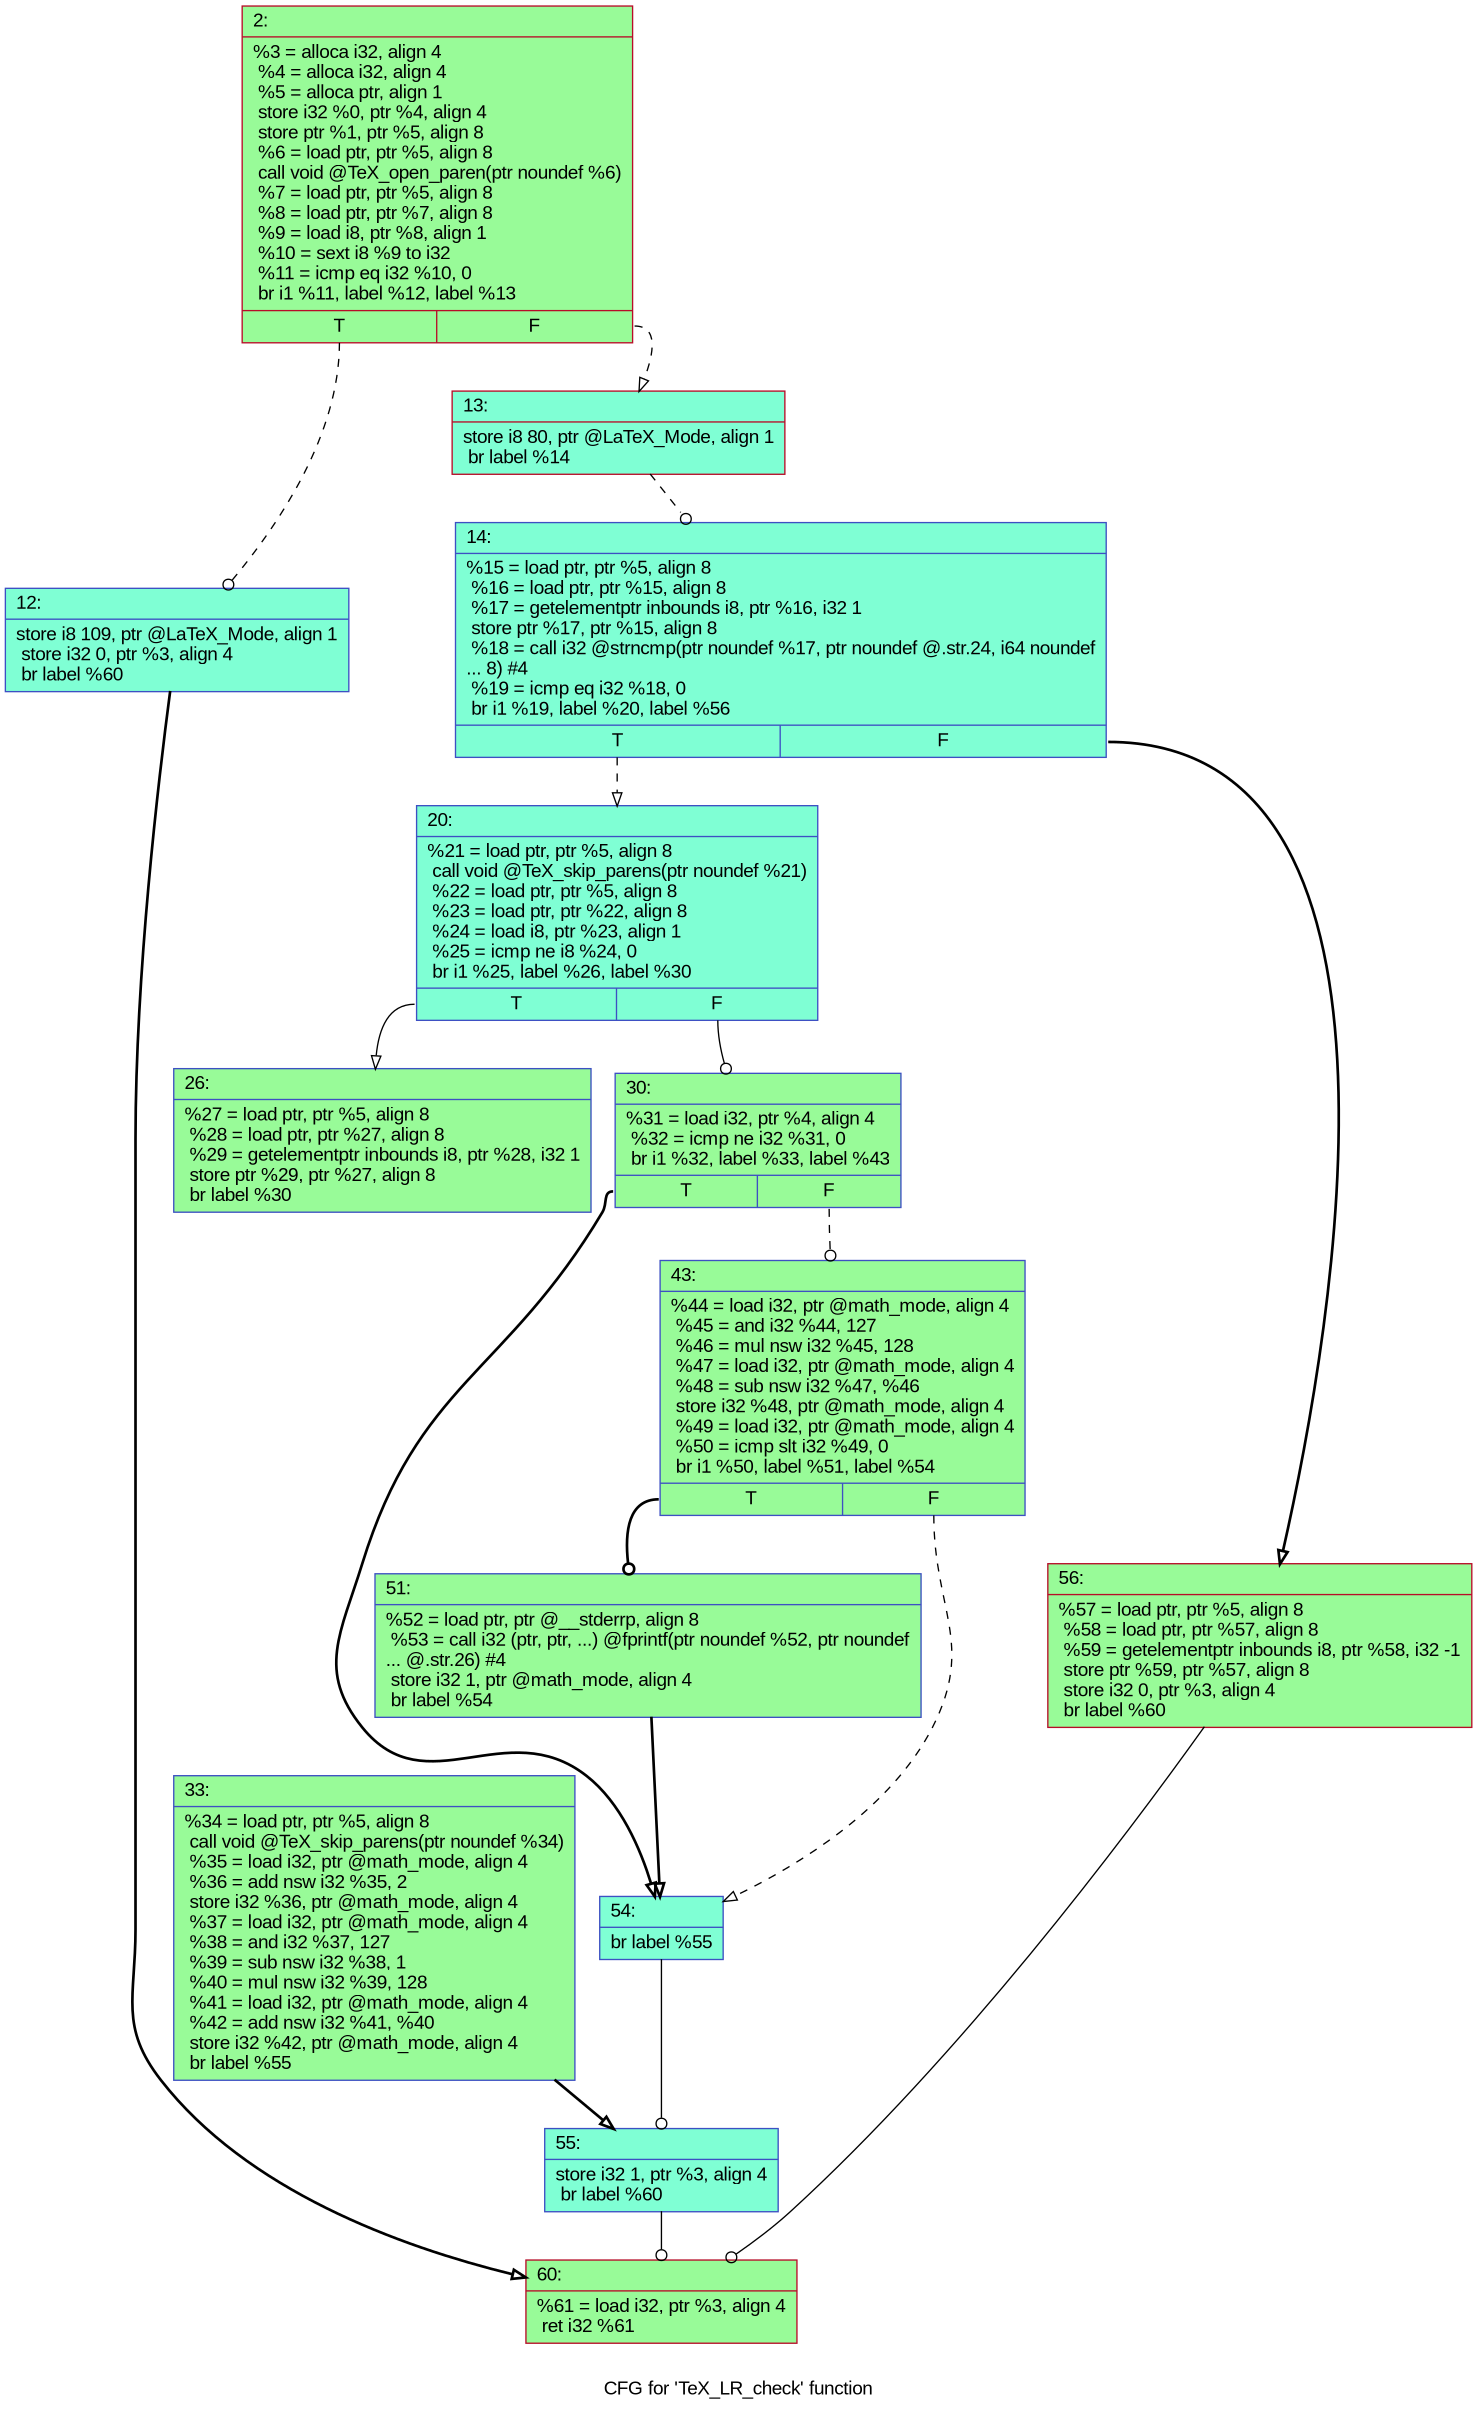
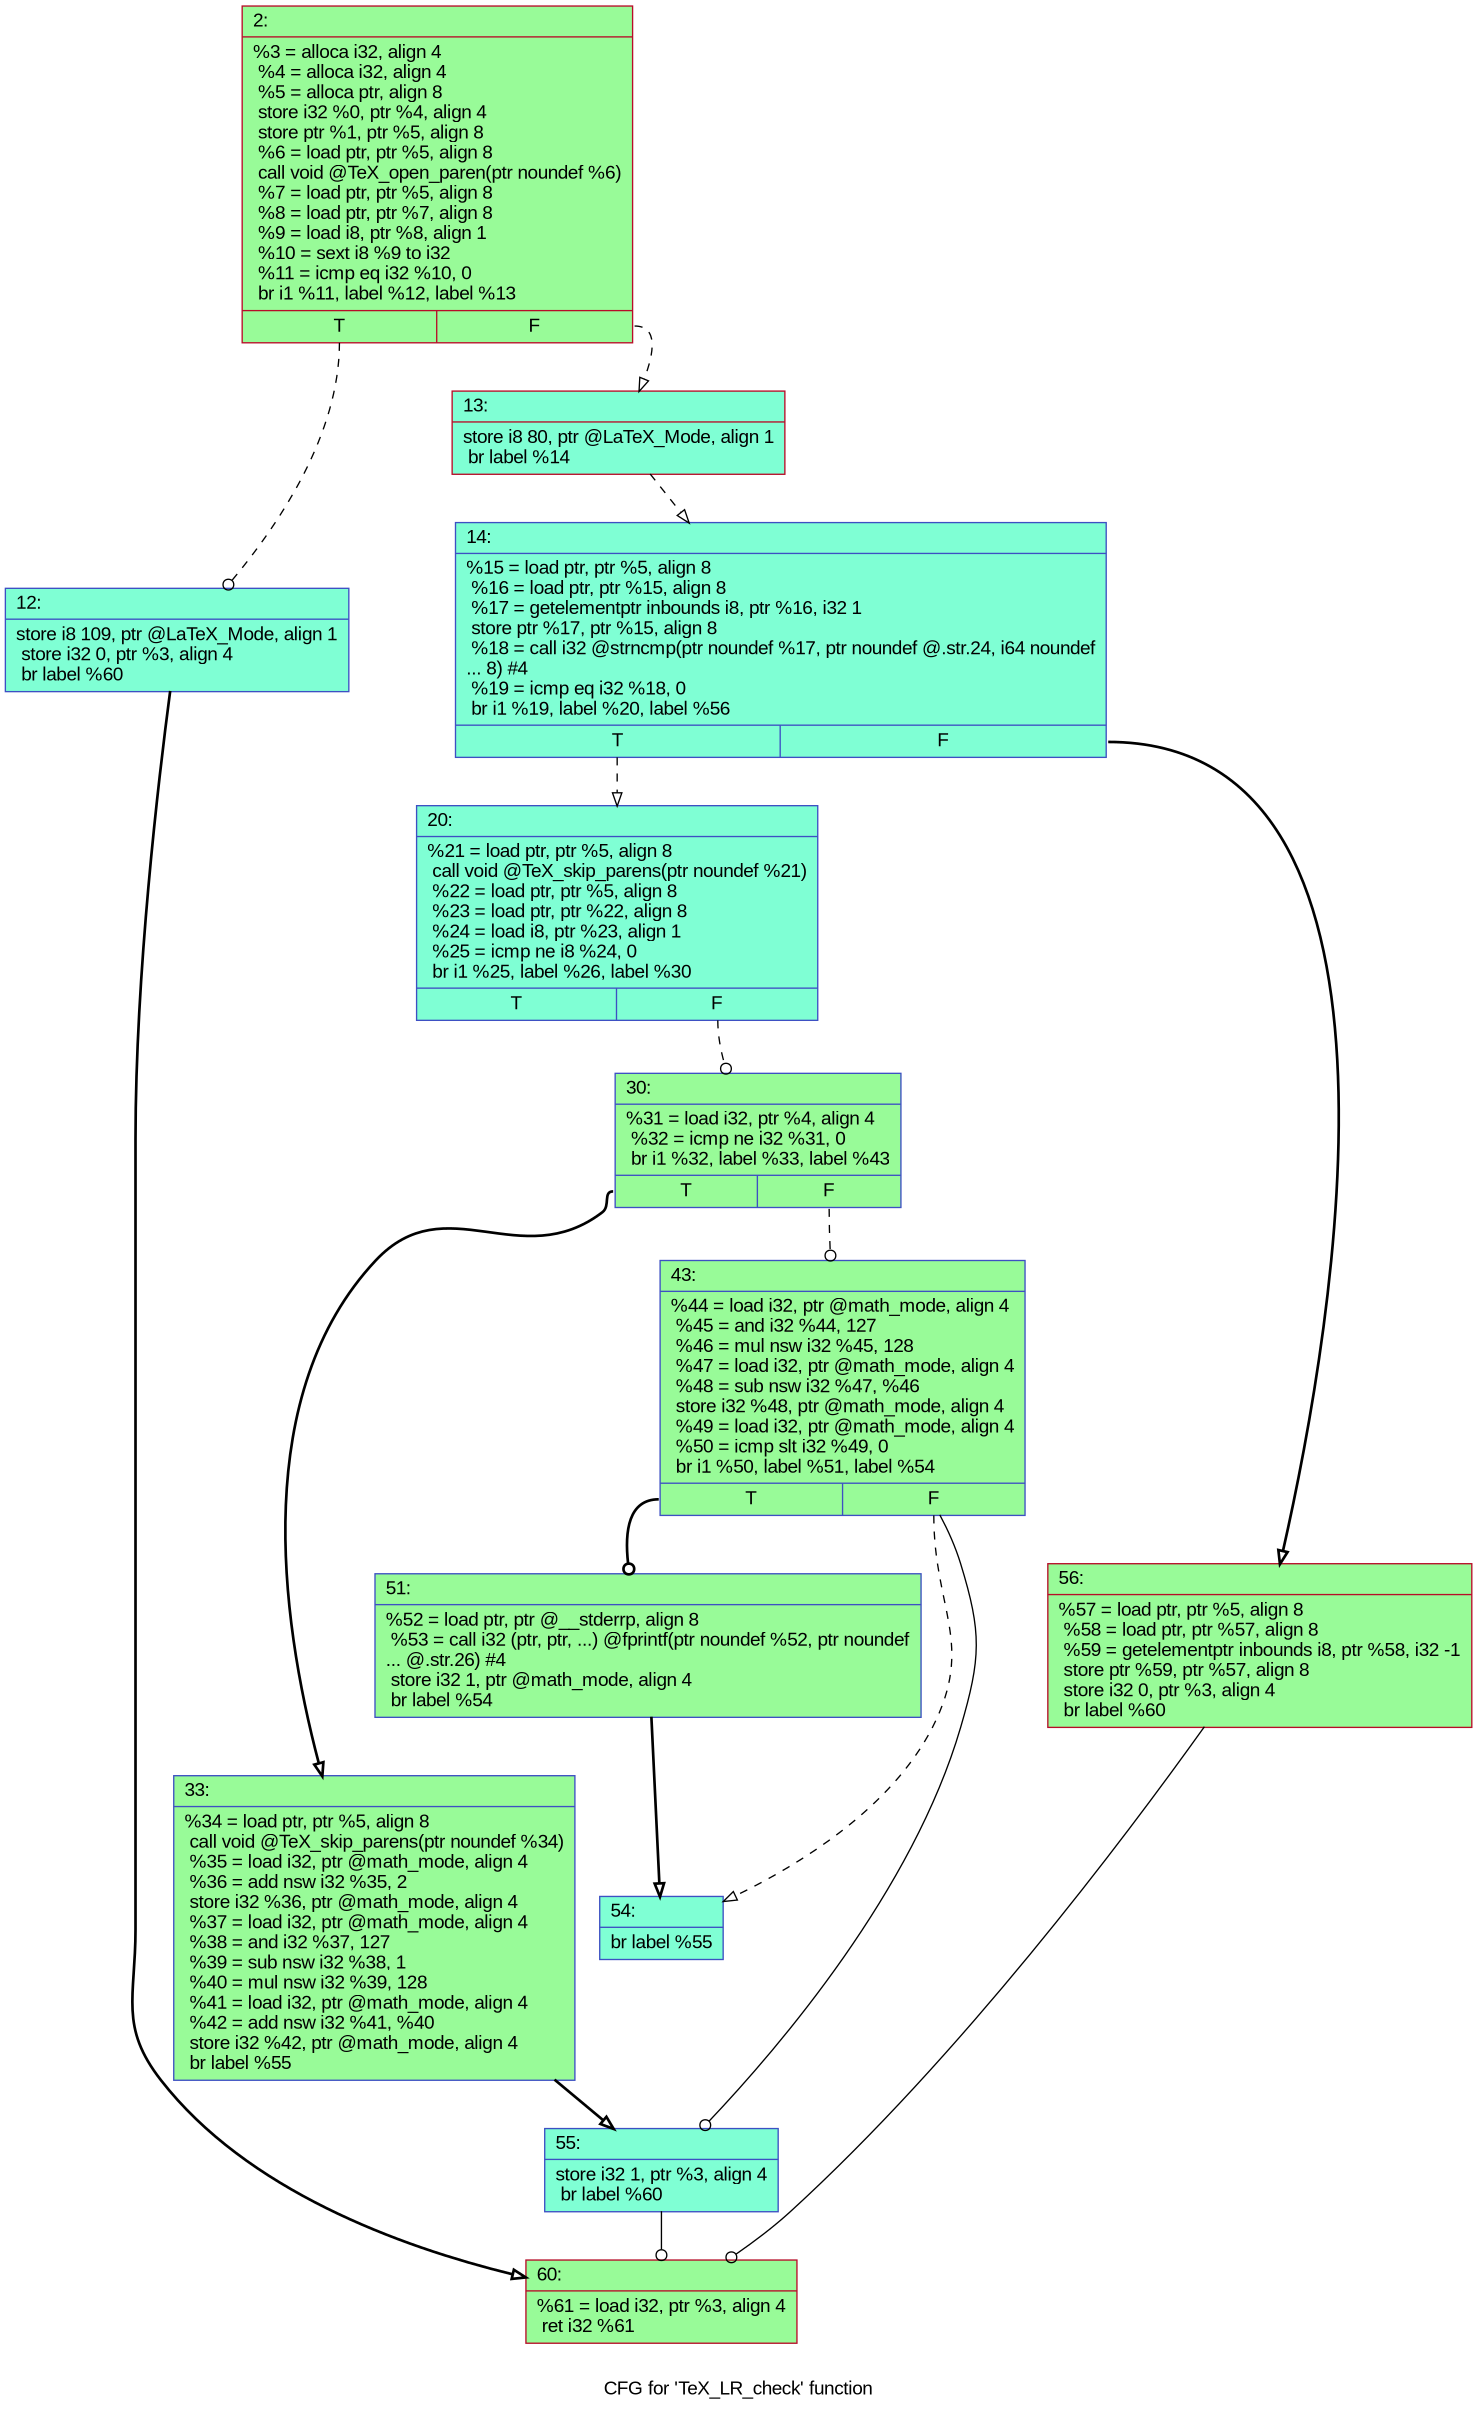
node "2:": text "%5 = alloca ptr, align 1" -> "%5 = alloca ptr, align 8"
edge "13:" -> "14:": arrowhead odot -> onormal
edge "20:" -> "30:": style solid -> dashed
node "26:": removed
edge "30:" -> "54:": now "30:" -> "33:"
edge "54:" -> "55:": now "43:" -> "55:"
